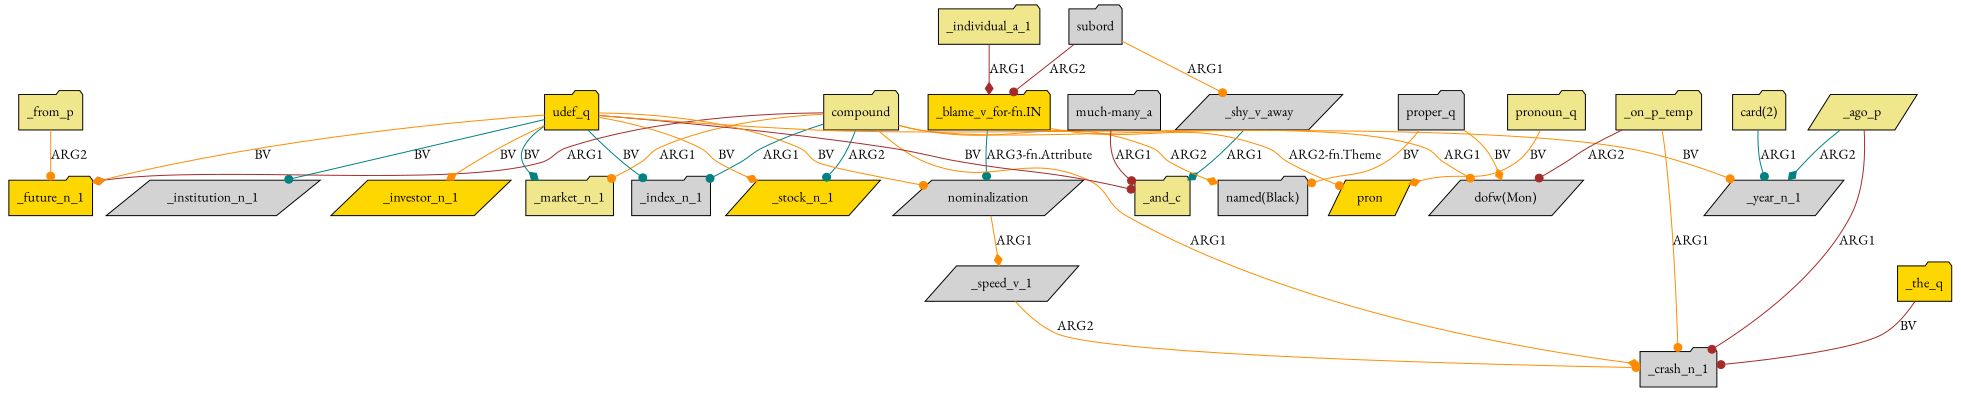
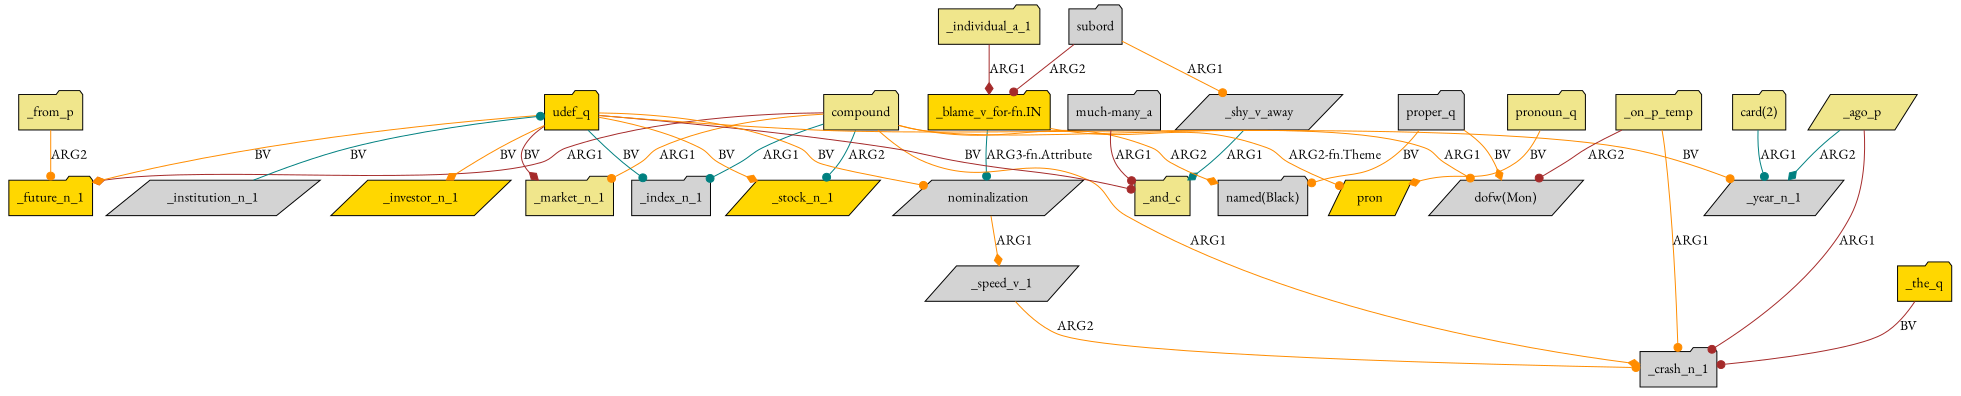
edge "udef_q" -> "_market_n_1": color teal -> brown
edge "udef_q" -> "_institution_n_1": reversed
